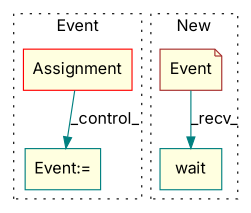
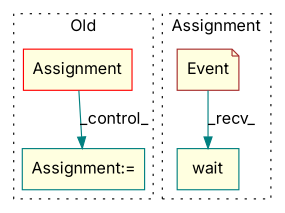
cluster "Event": label "Event" -> "Old"
cluster "New": label "New" -> "Assignment"
node "Event:=": label "Event:=" -> "Assignment:="
